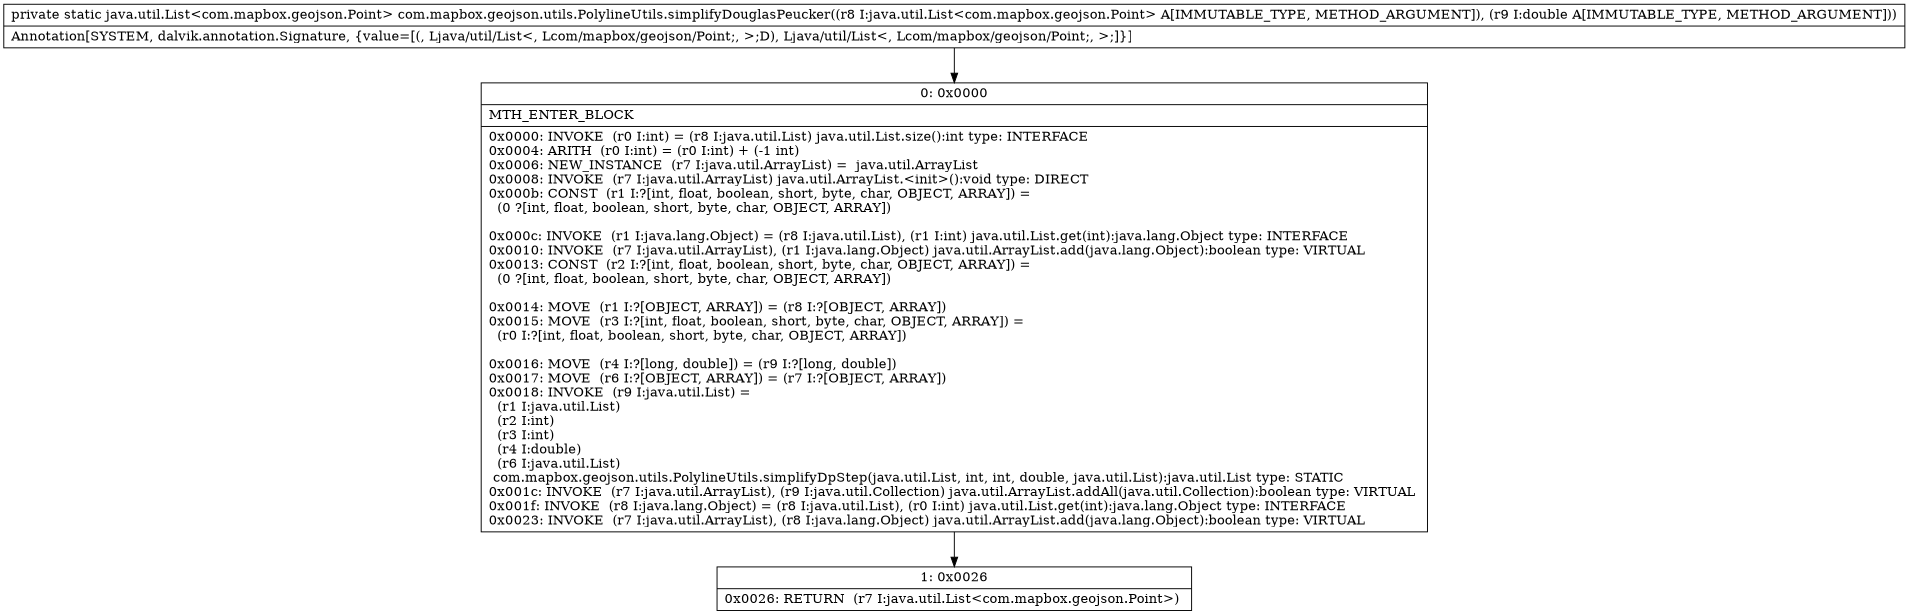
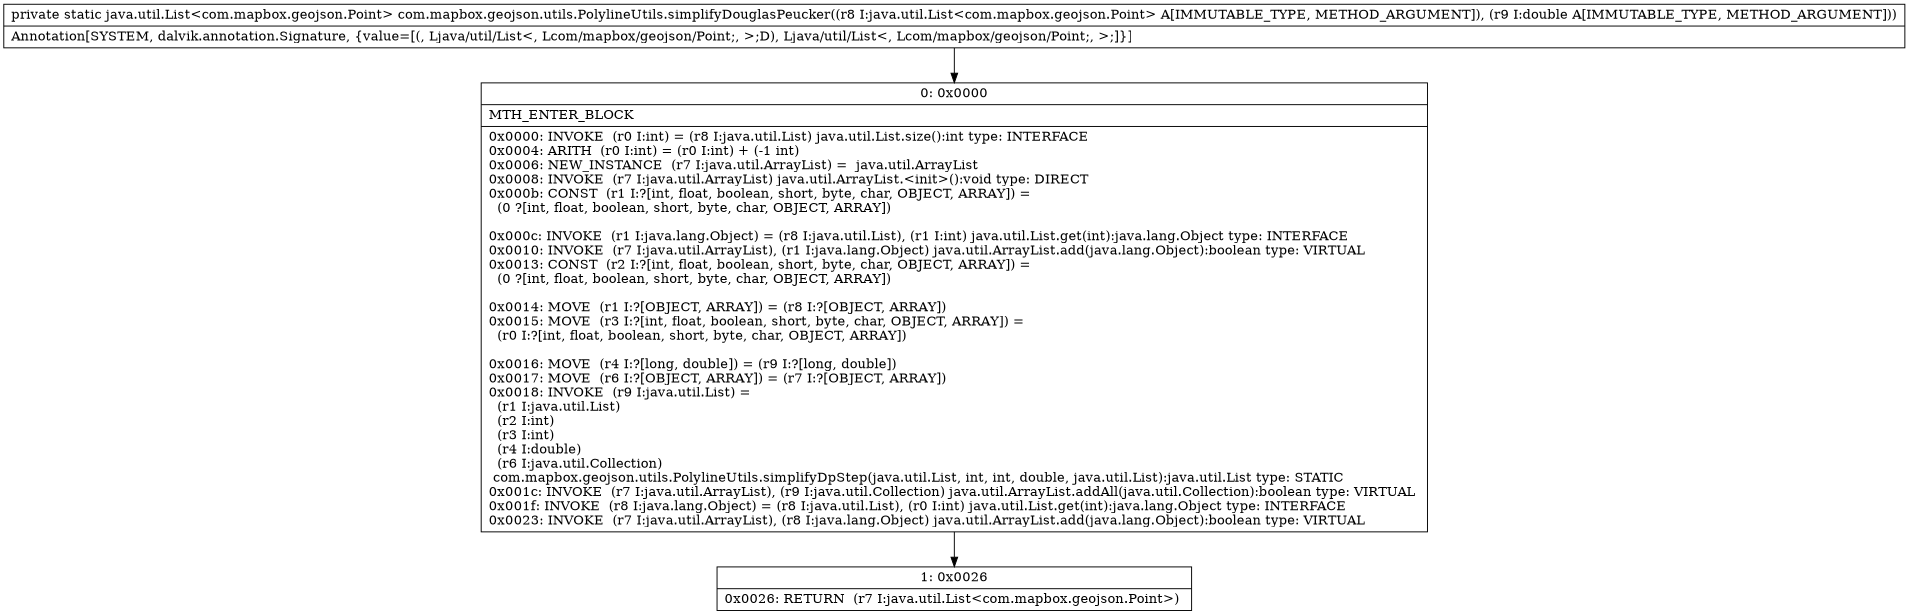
node "0: 0x0000": text "(r6 I:java.util.List)" -> "(r6 I:java.util.Collection)"
